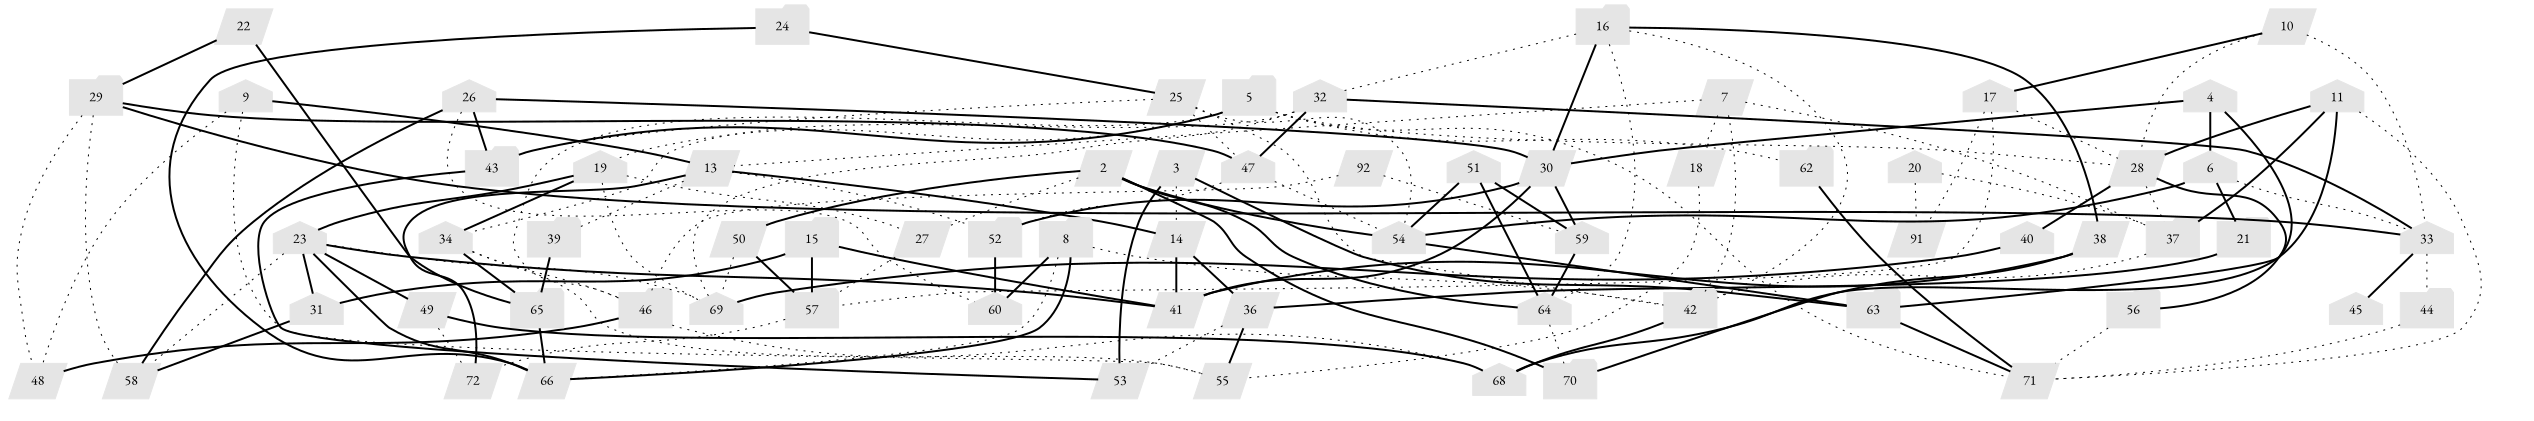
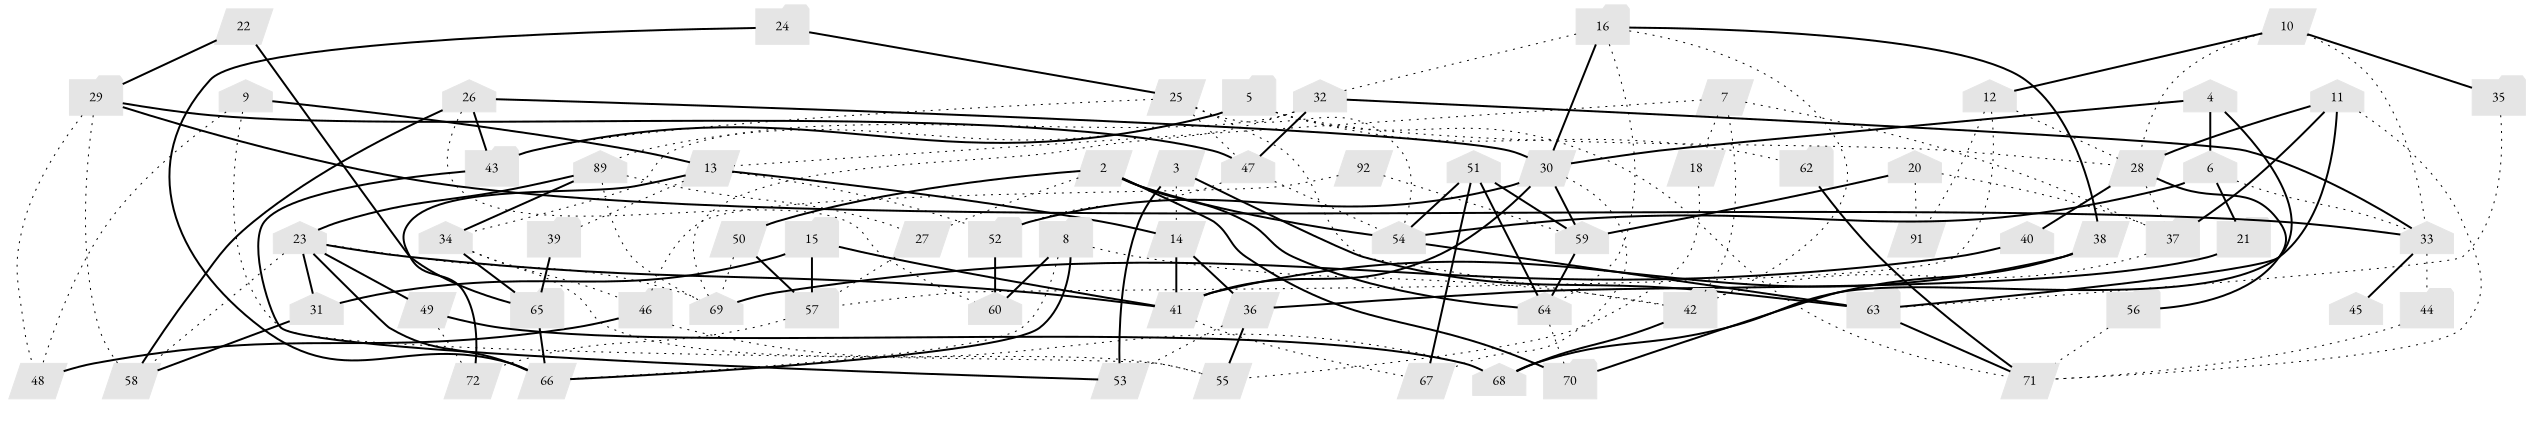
node "17": label "17" -> "12"
node "35": added
edge "5" -- "46": removed
node "19": label "19" -> "89"
edge "20" -- "59": added
node "67": added
